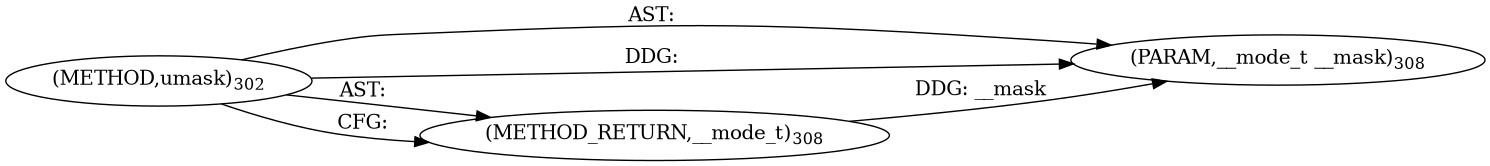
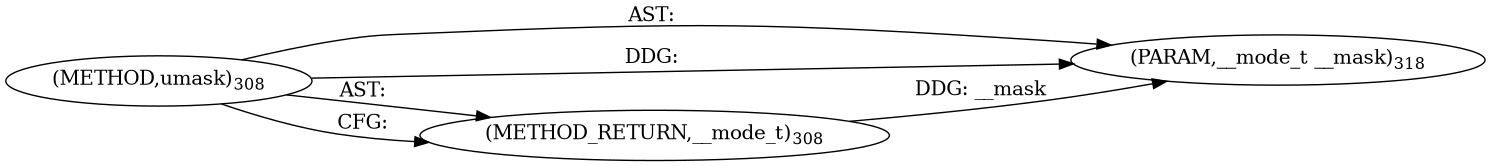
node "(PARAM,__mode_t __mask)": text "308" -> "318"
node "(METHOD,umask)": text "302" -> "308"
